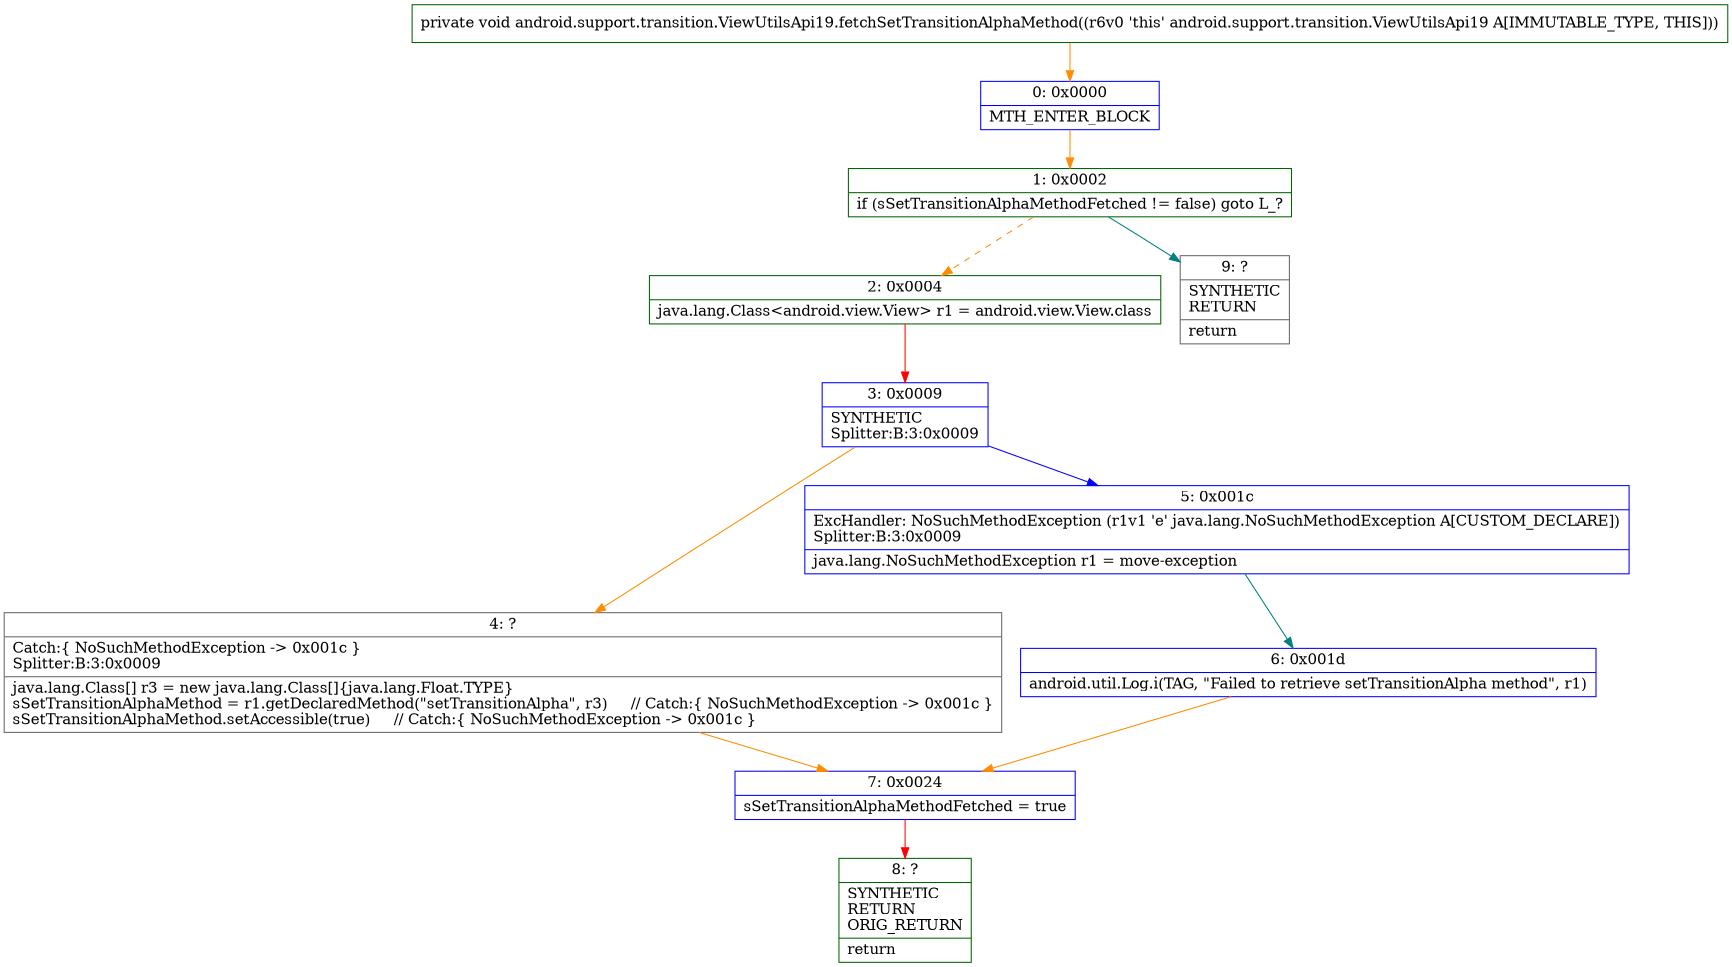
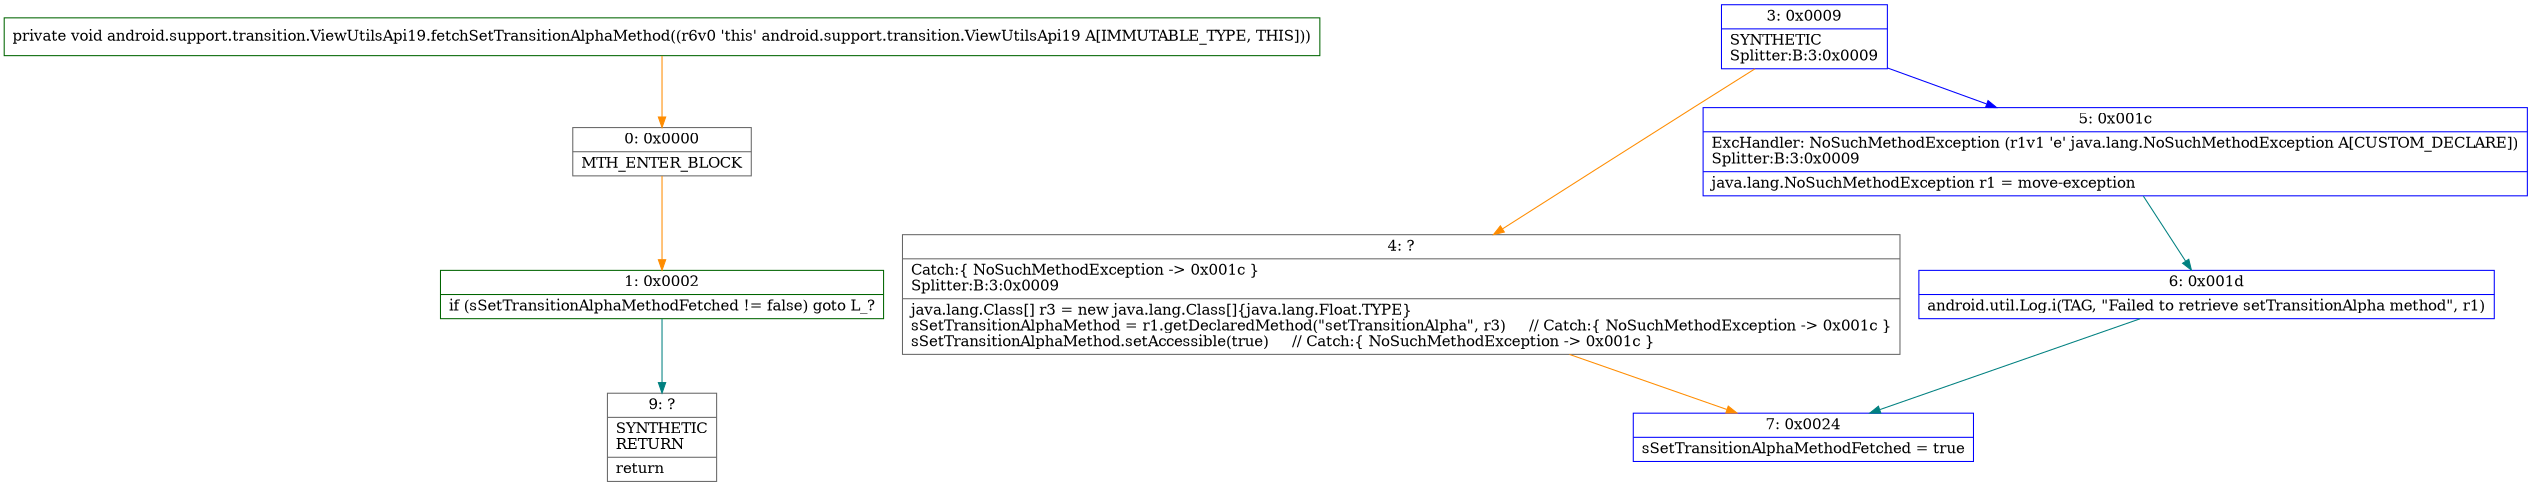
node "0: 0x0000": color blue -> gray40
node "2: 0x0004": removed
edge "6: 0x001d" -> "7: 0x0024": color darkorange -> teal
node "8: ?": removed
